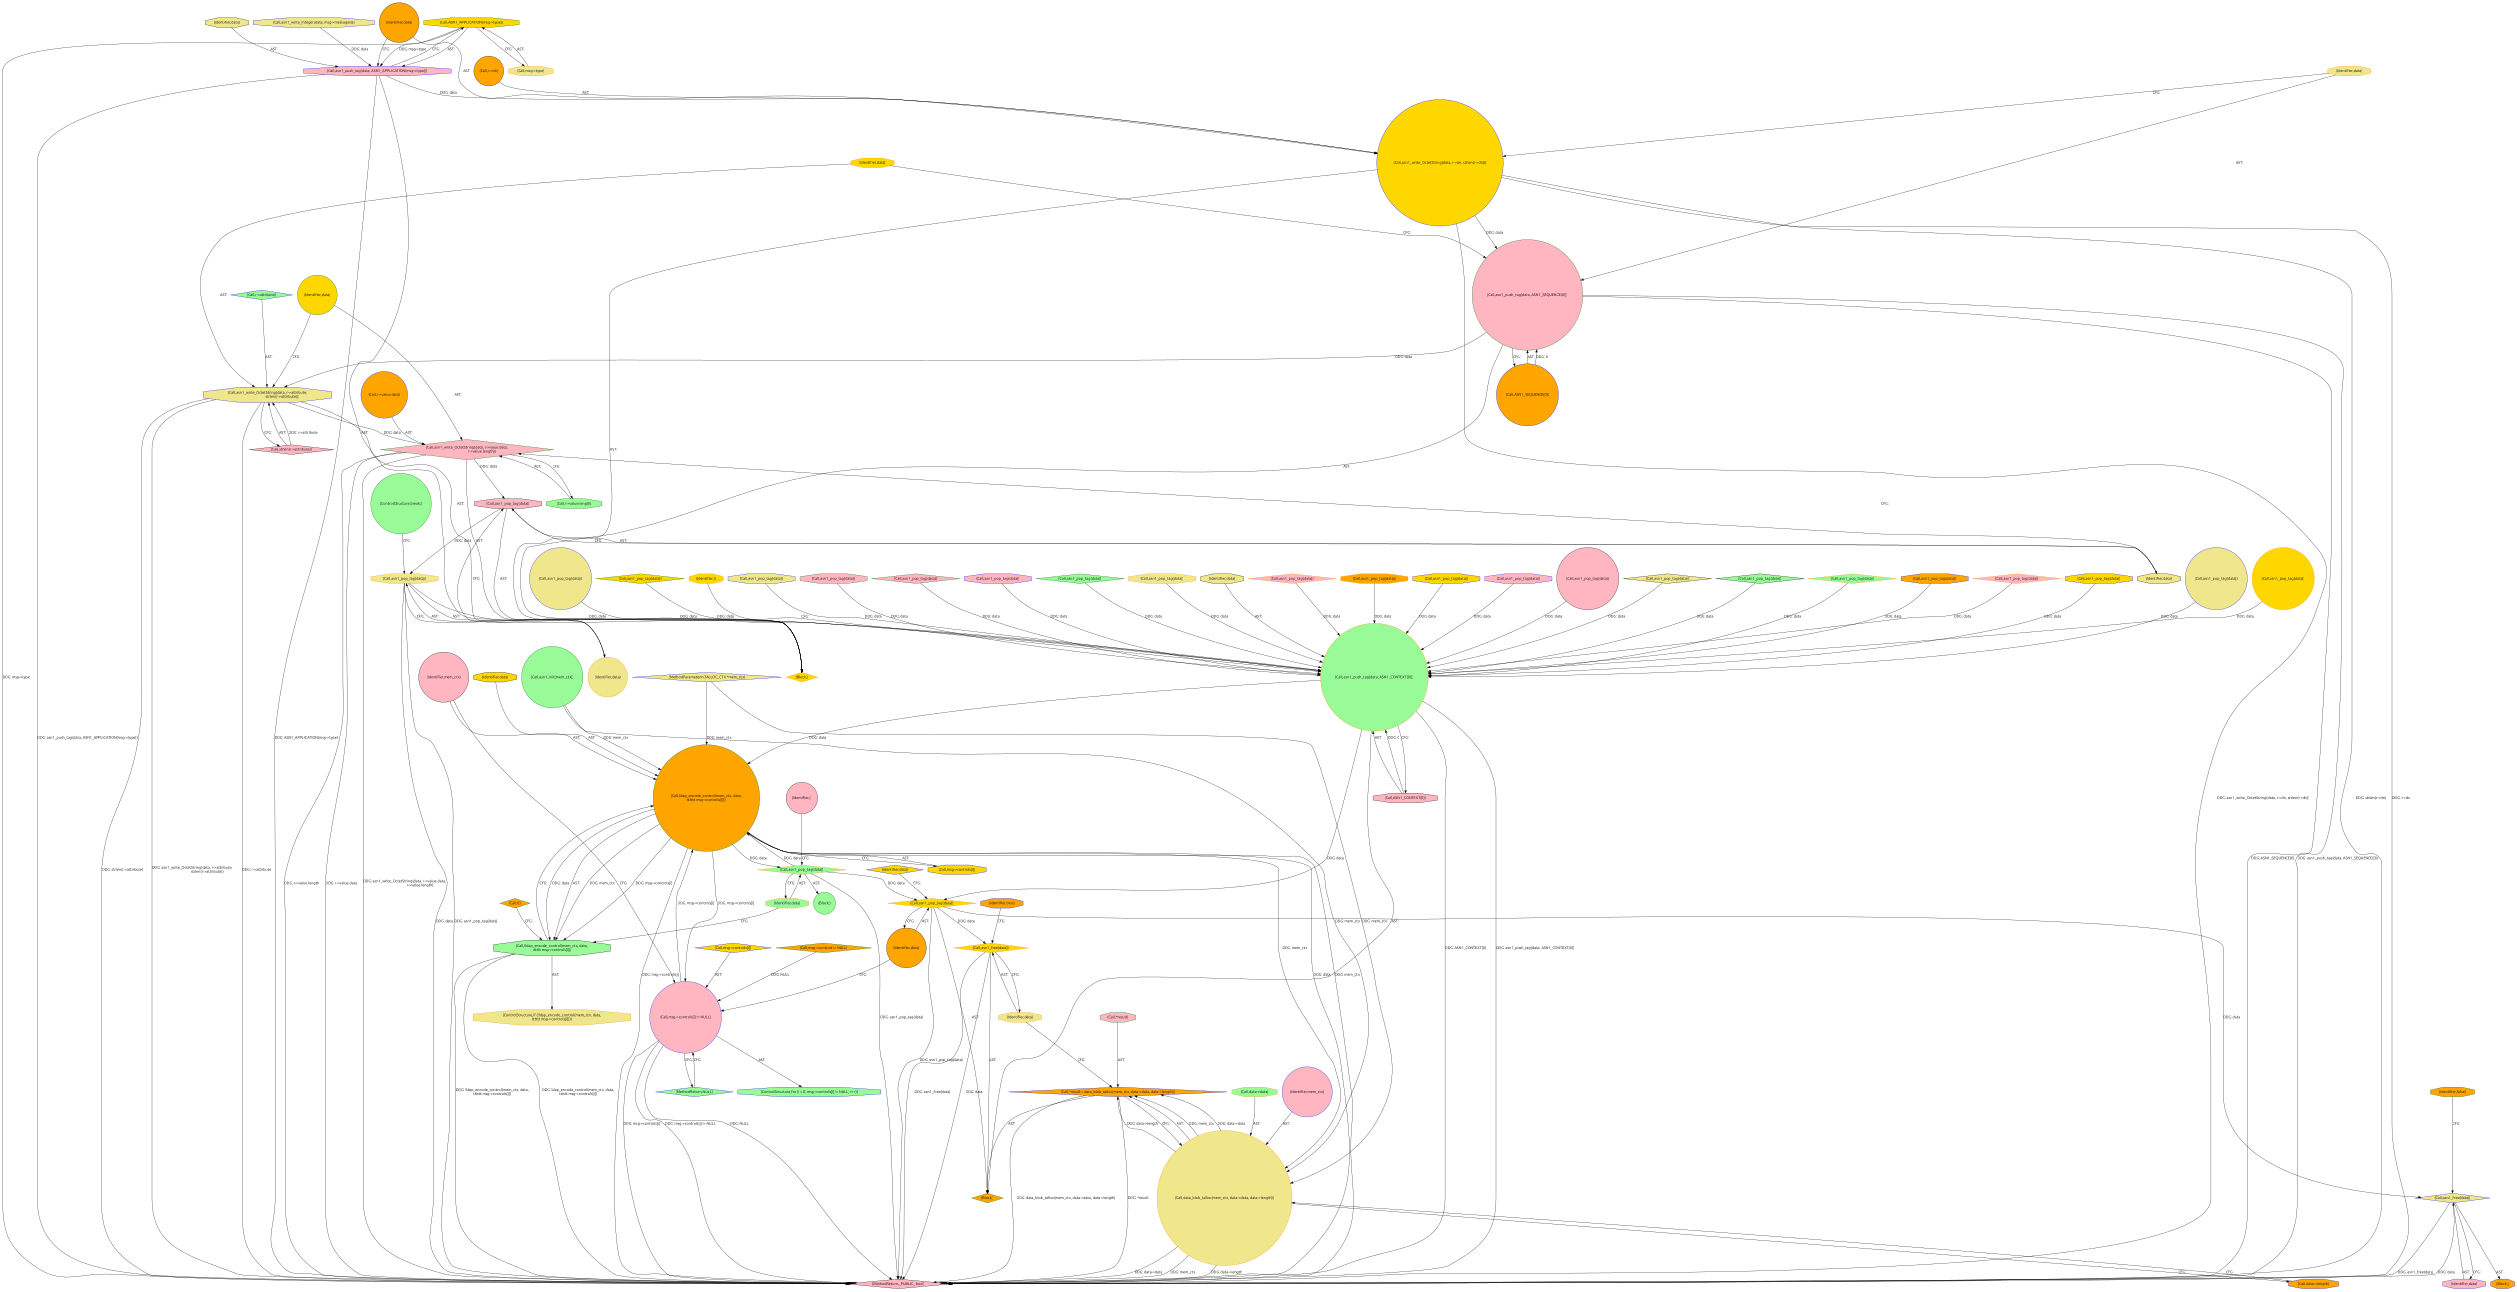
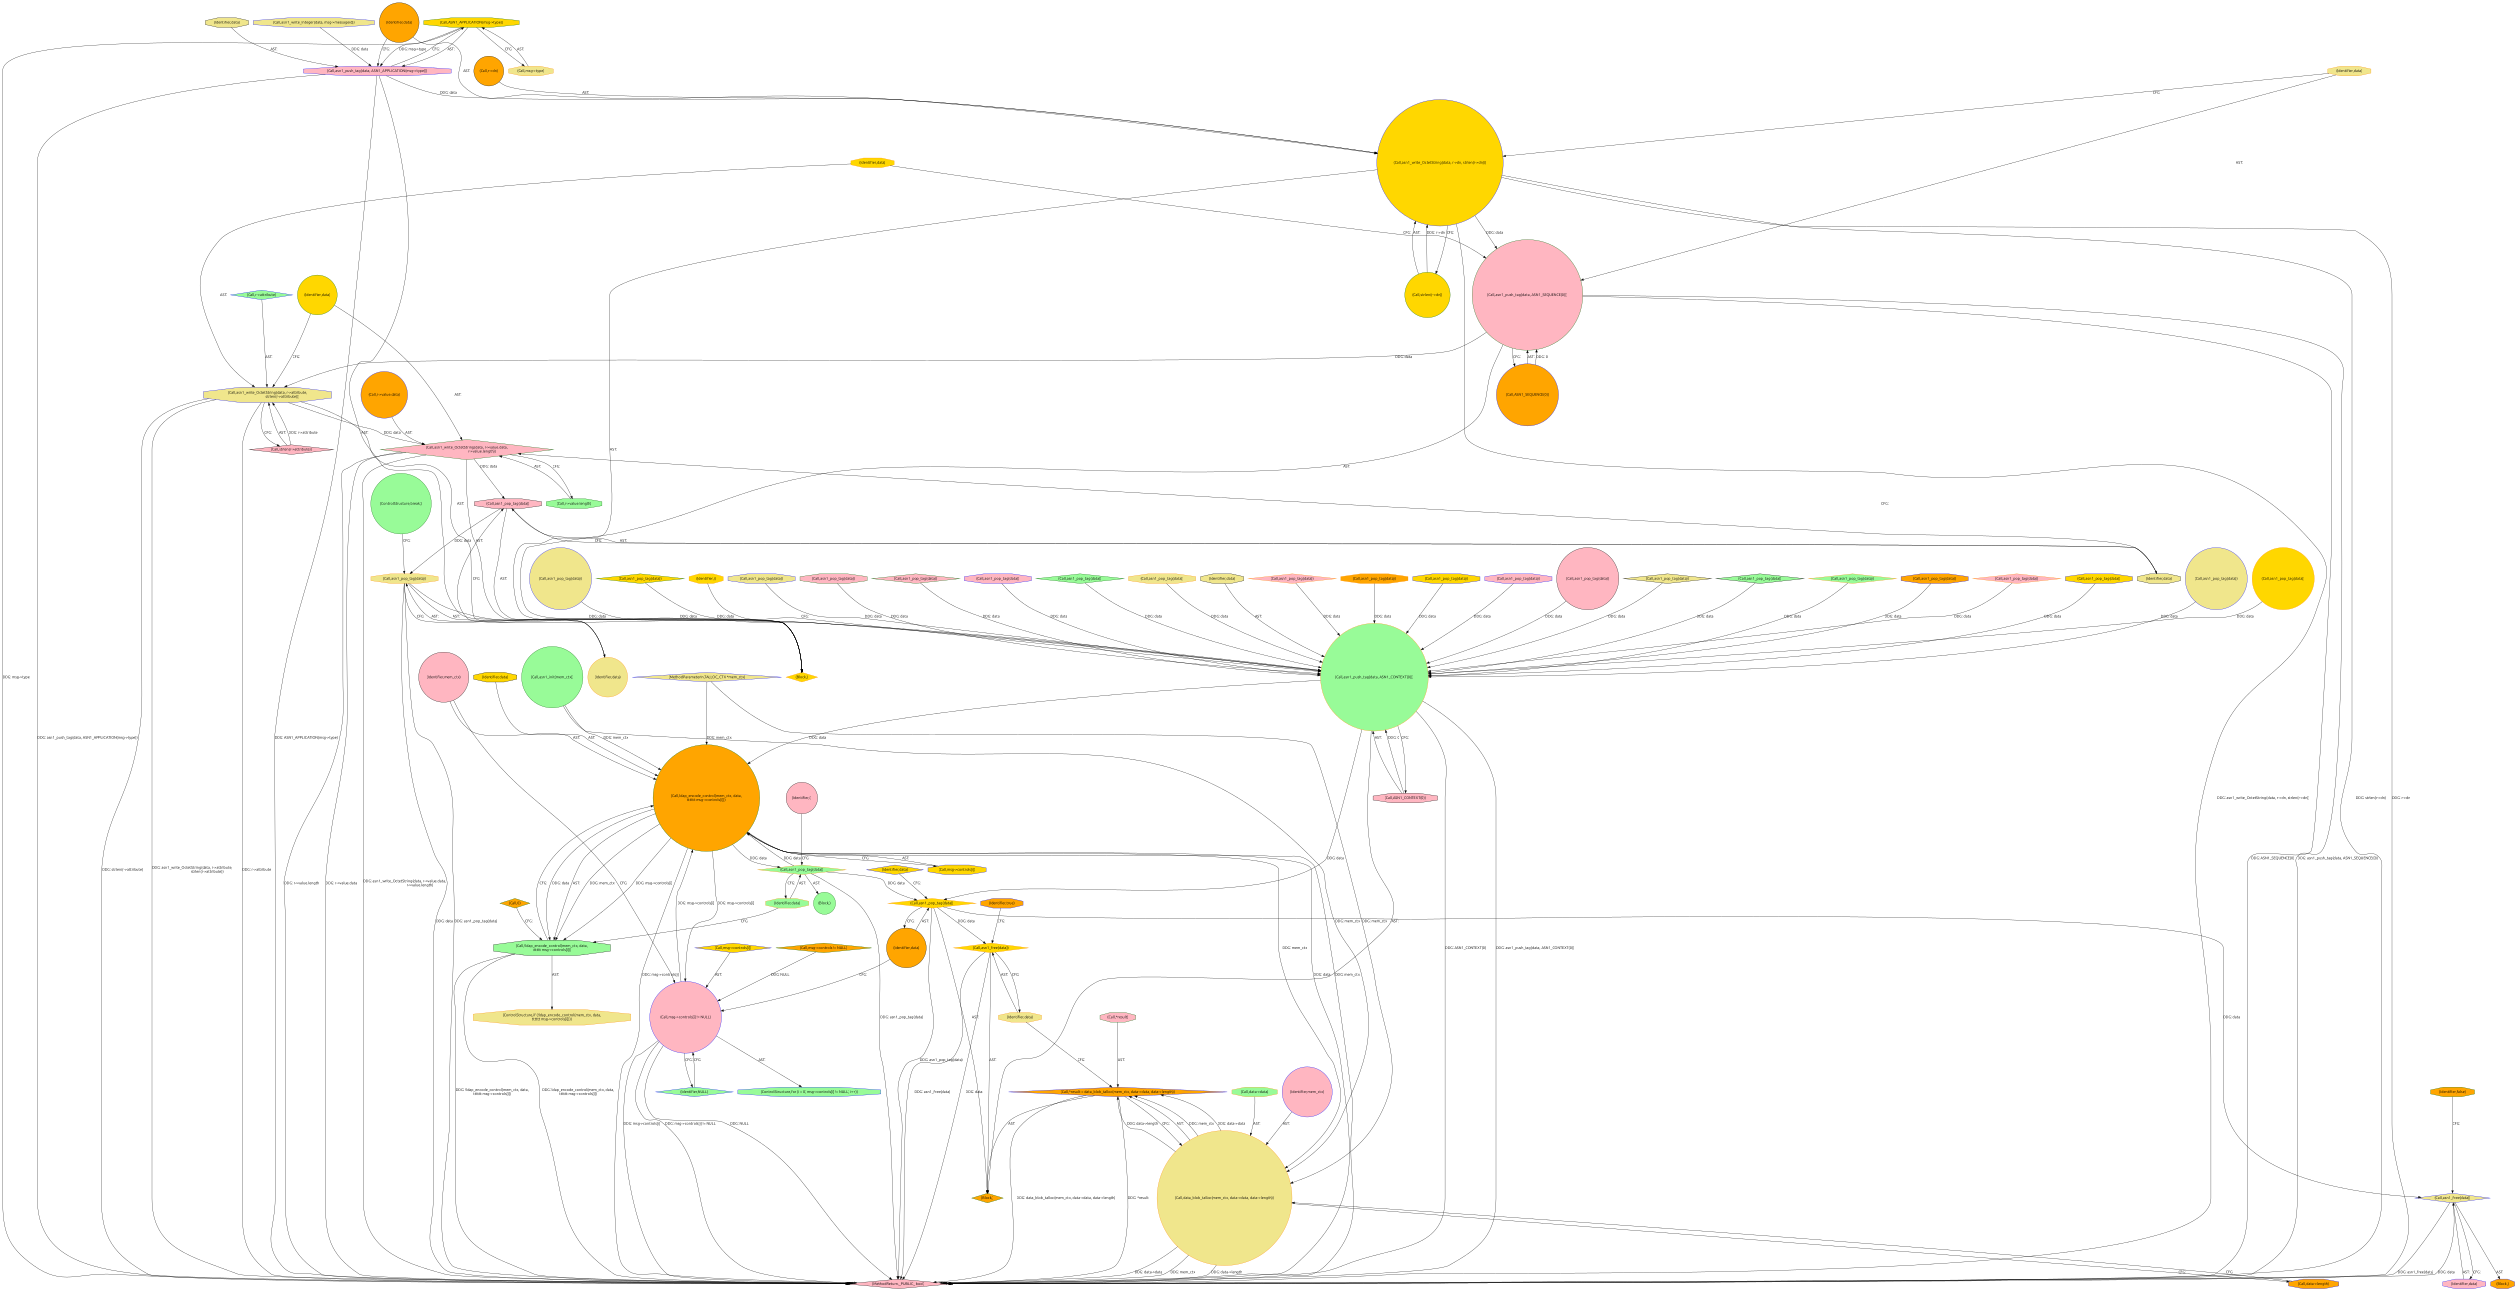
node "(Call,strlen(r->dn))": added
node "(MethodReturn,NULL)": label "(MethodReturn,NULL)" -> "(Identifier,NULL)"
